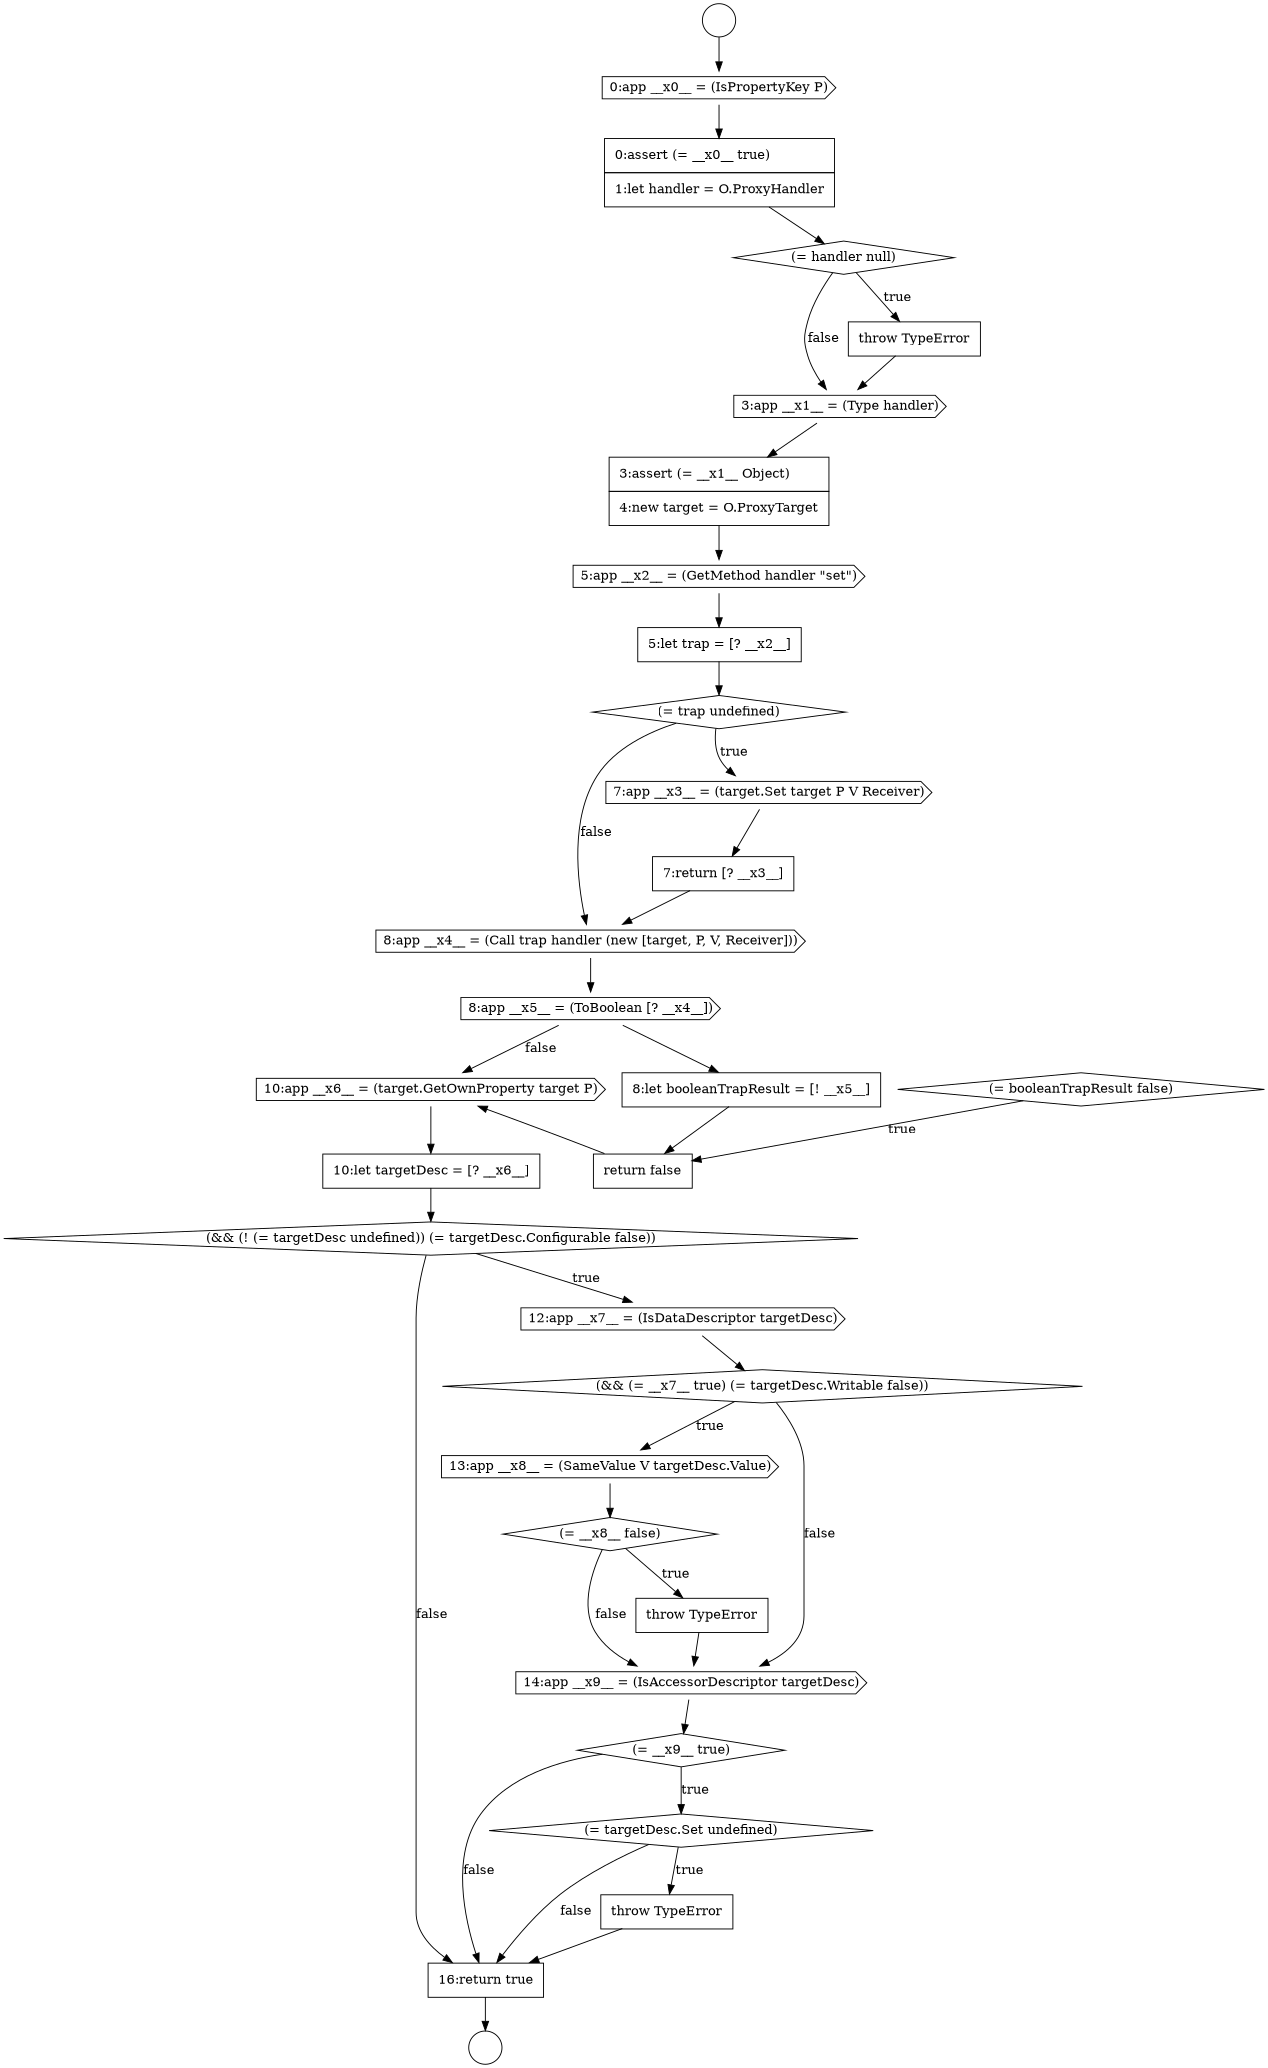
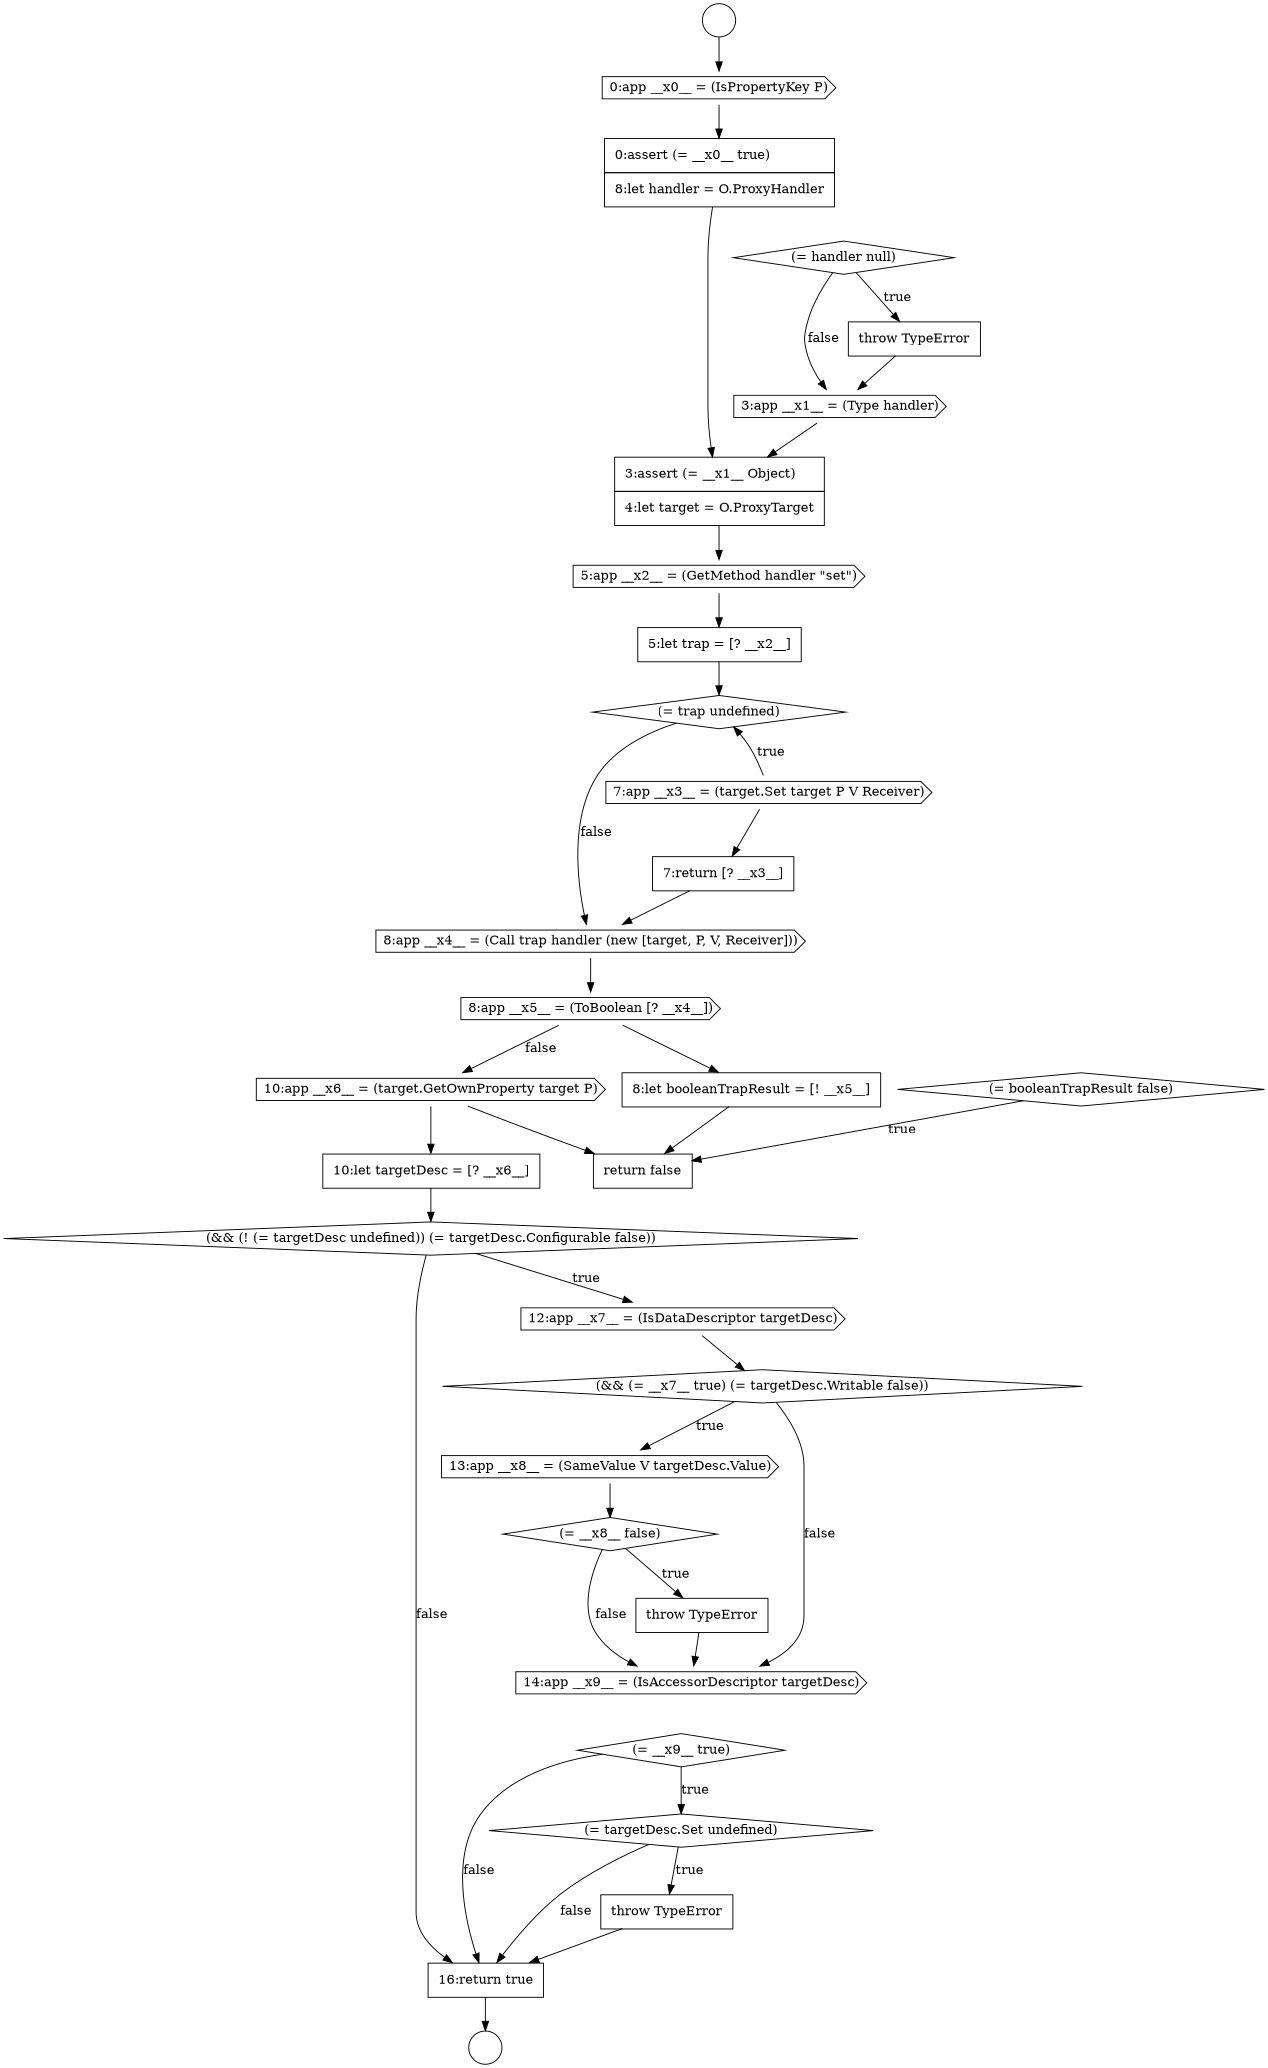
node "0:assert (= __x0__ true)": text "1:let handler = O.ProxyHandler" -> "8:let handler = O.ProxyHandler"
edge "0:assert (= __x0__ true)" -> "(= handler null)": now "0:assert (= __x0__ true)" -> "3:assert (= __x1__ Object)"
node "3:assert (= __x1__ Object)": text "4:new target = O.ProxyTarget" -> "4:let target = O.ProxyTarget"
edge "(= trap undefined)" -> "7:app __x3__ = (target.Set target P V Receiver)": reversed
edge "return false" -> "10:app __x6__ = (target.GetOwnProperty target P)": reversed
edge "14:app __x9__ = (IsAccessorDescriptor targetDesc)" -> "(= __x9__ true)": removed
